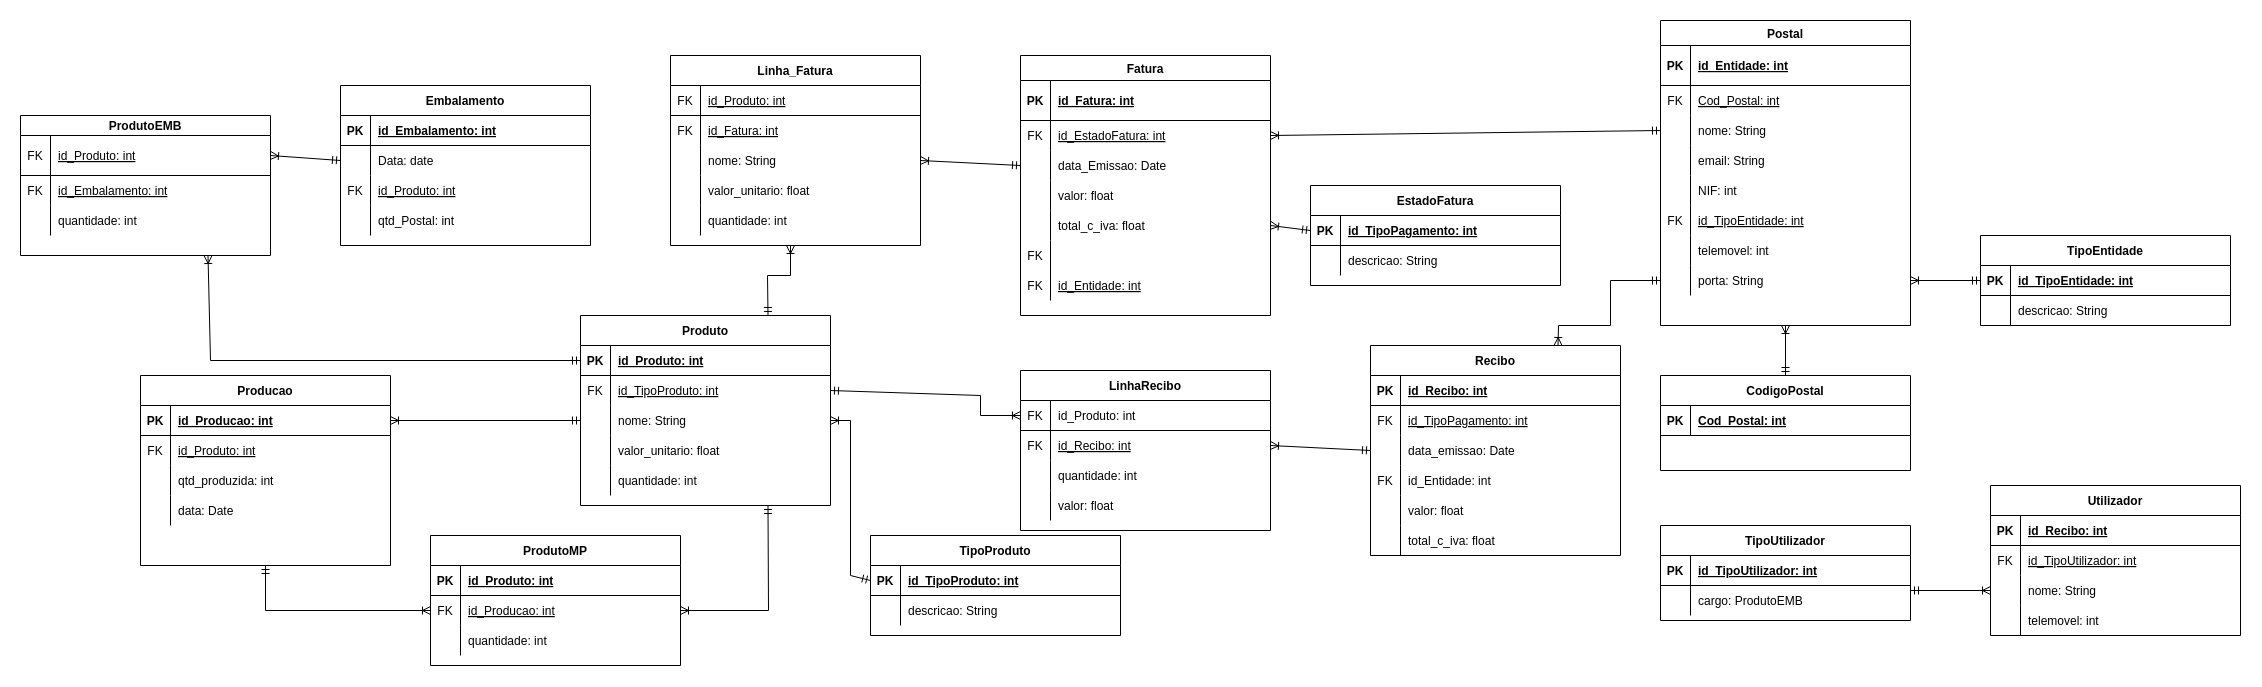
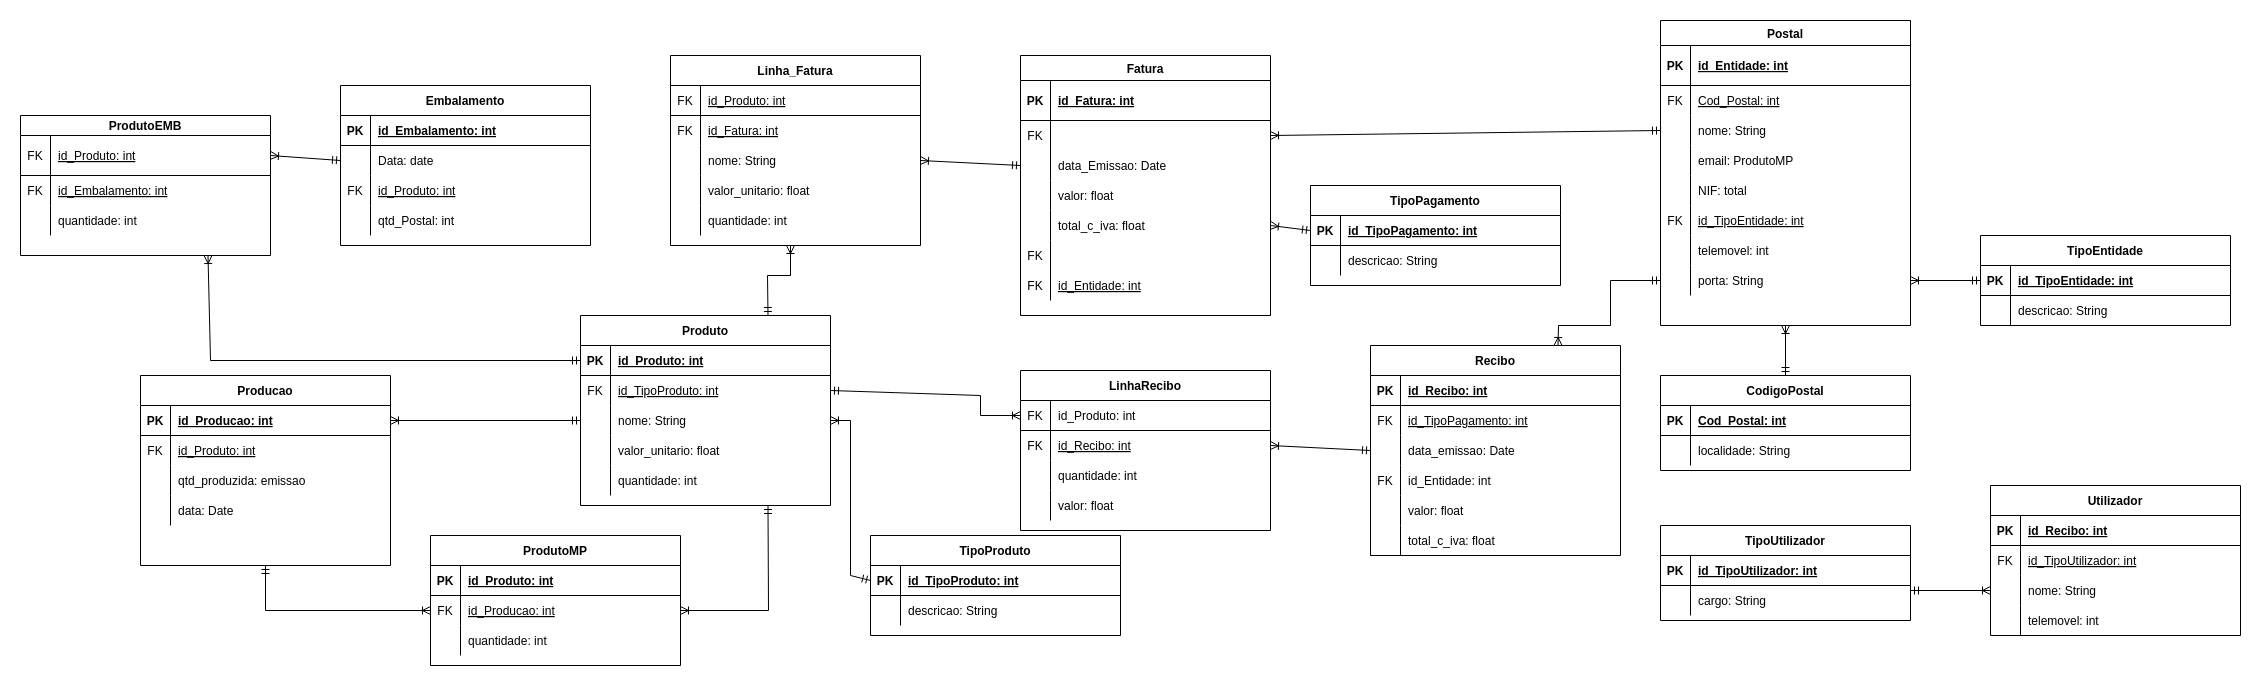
node "id_EstadoFatura: int": removed
node "email: String": label "email: String" -> "email: ProdutoMP"
node "NIF: int": label "NIF: int" -> "NIF: total"
node "EstadoFatura": label "EstadoFatura" -> "TipoPagamento"
node "localidade: String": added
node "qtd_produzida: int": label "qtd_produzida: int" -> "qtd_produzida: emissao"
node "cargo: ProdutoEMB": label "cargo: ProdutoEMB" -> "cargo: String"
